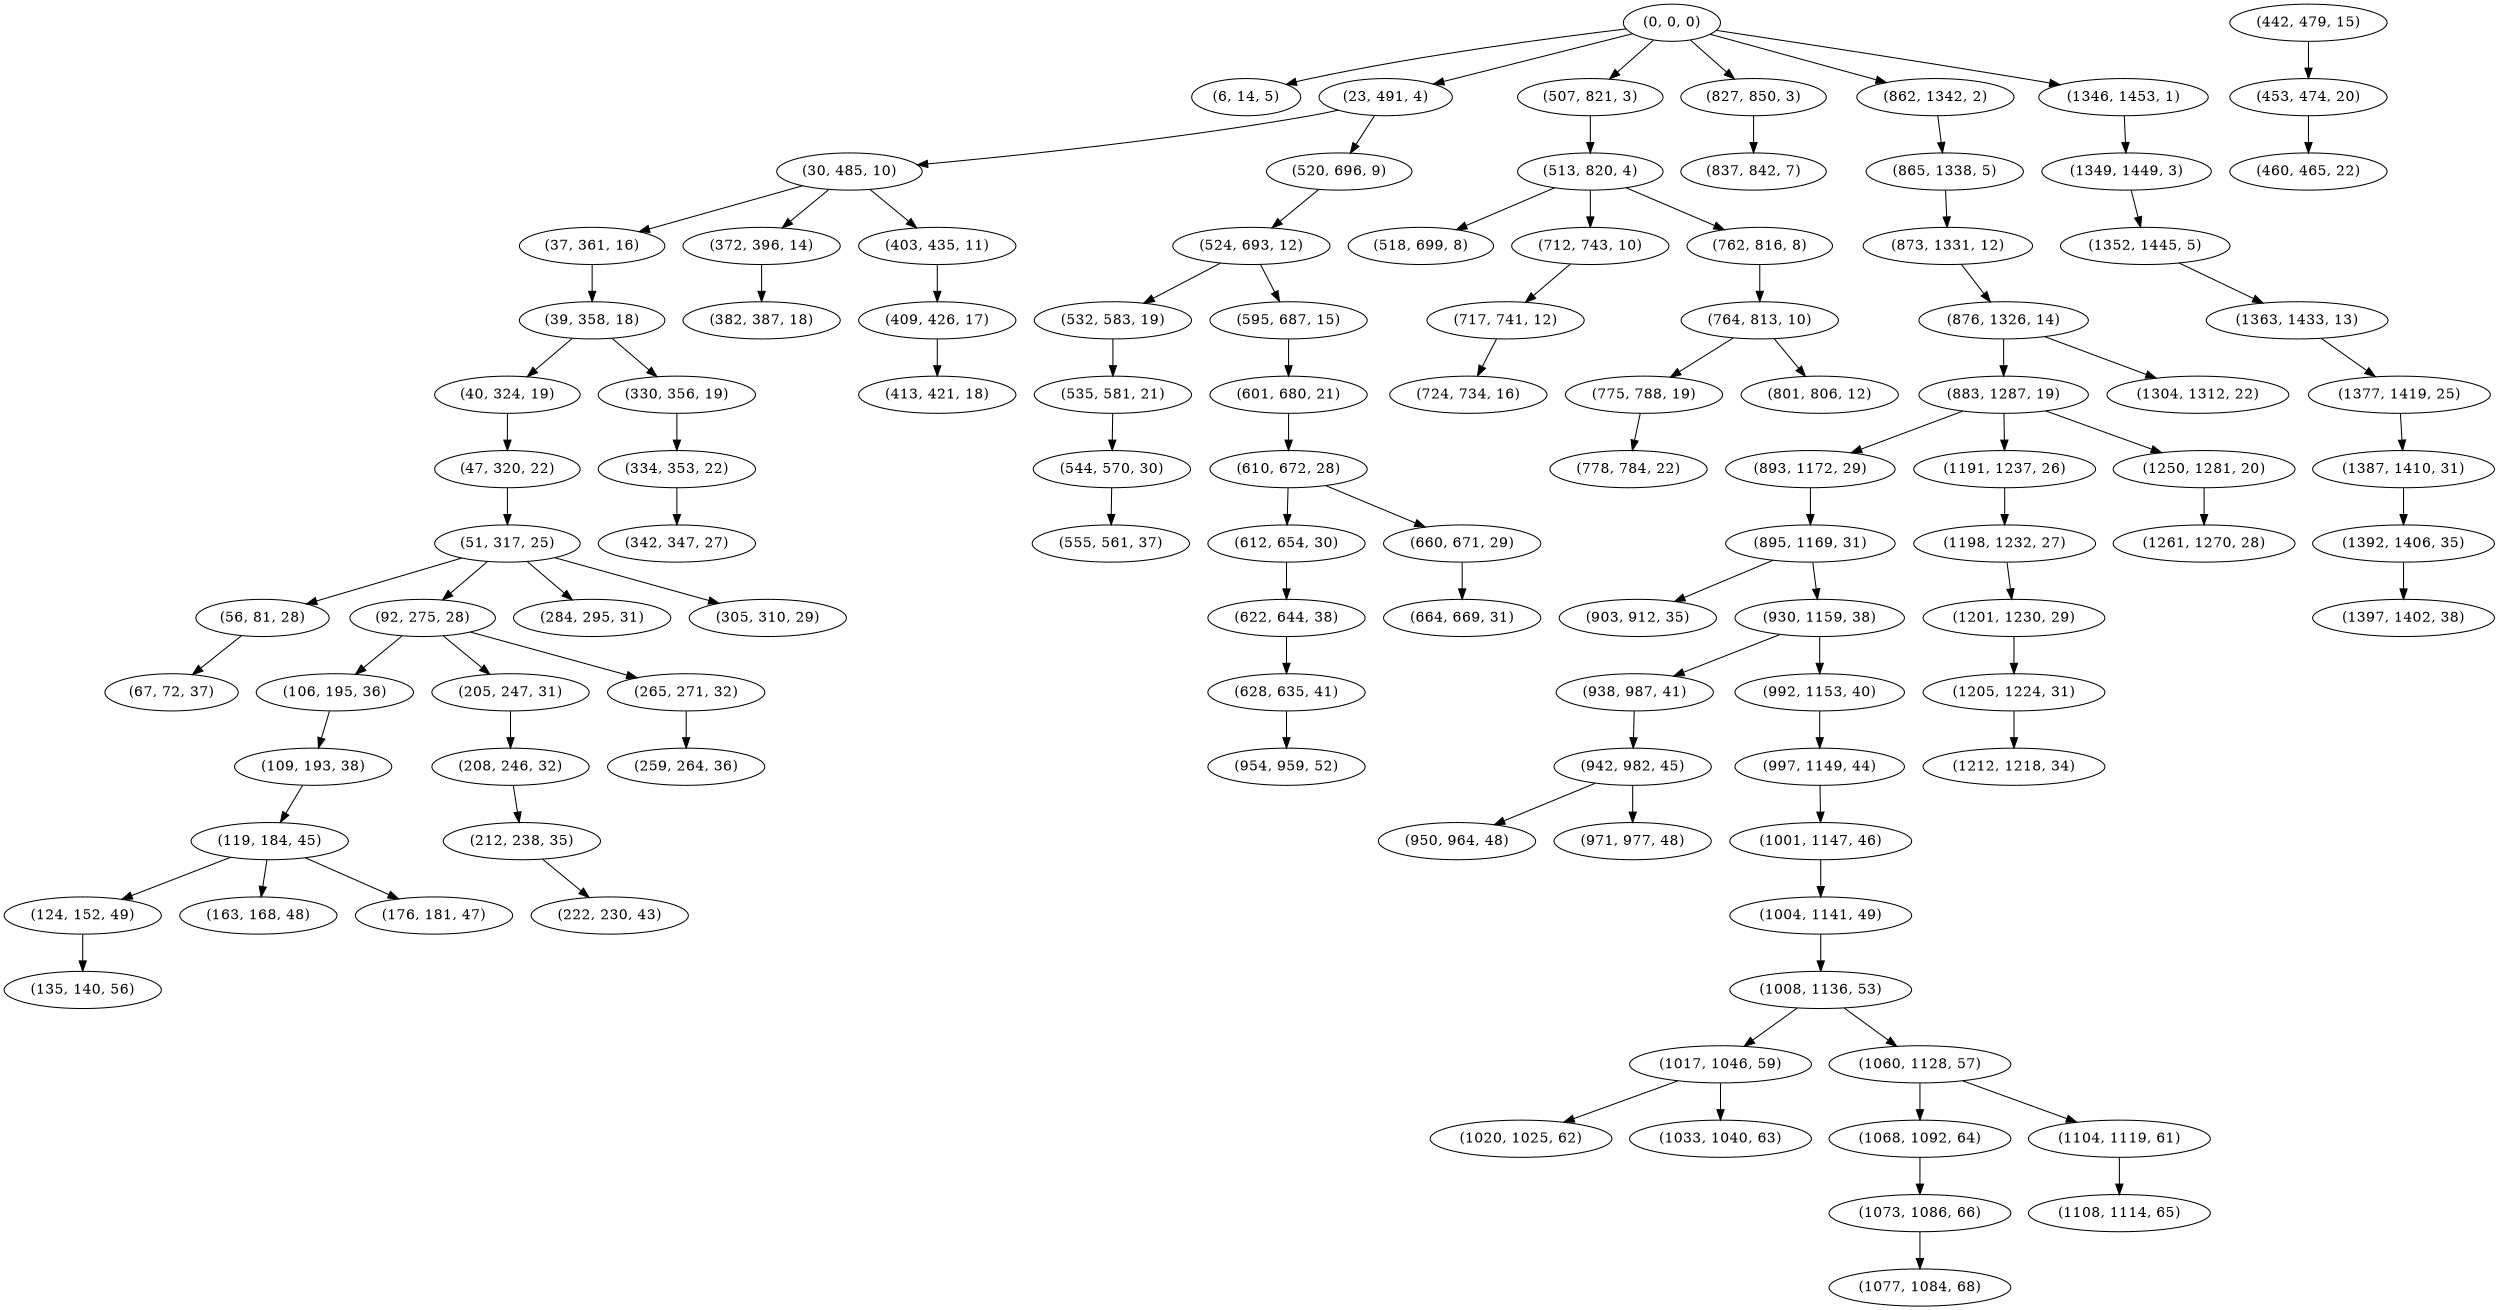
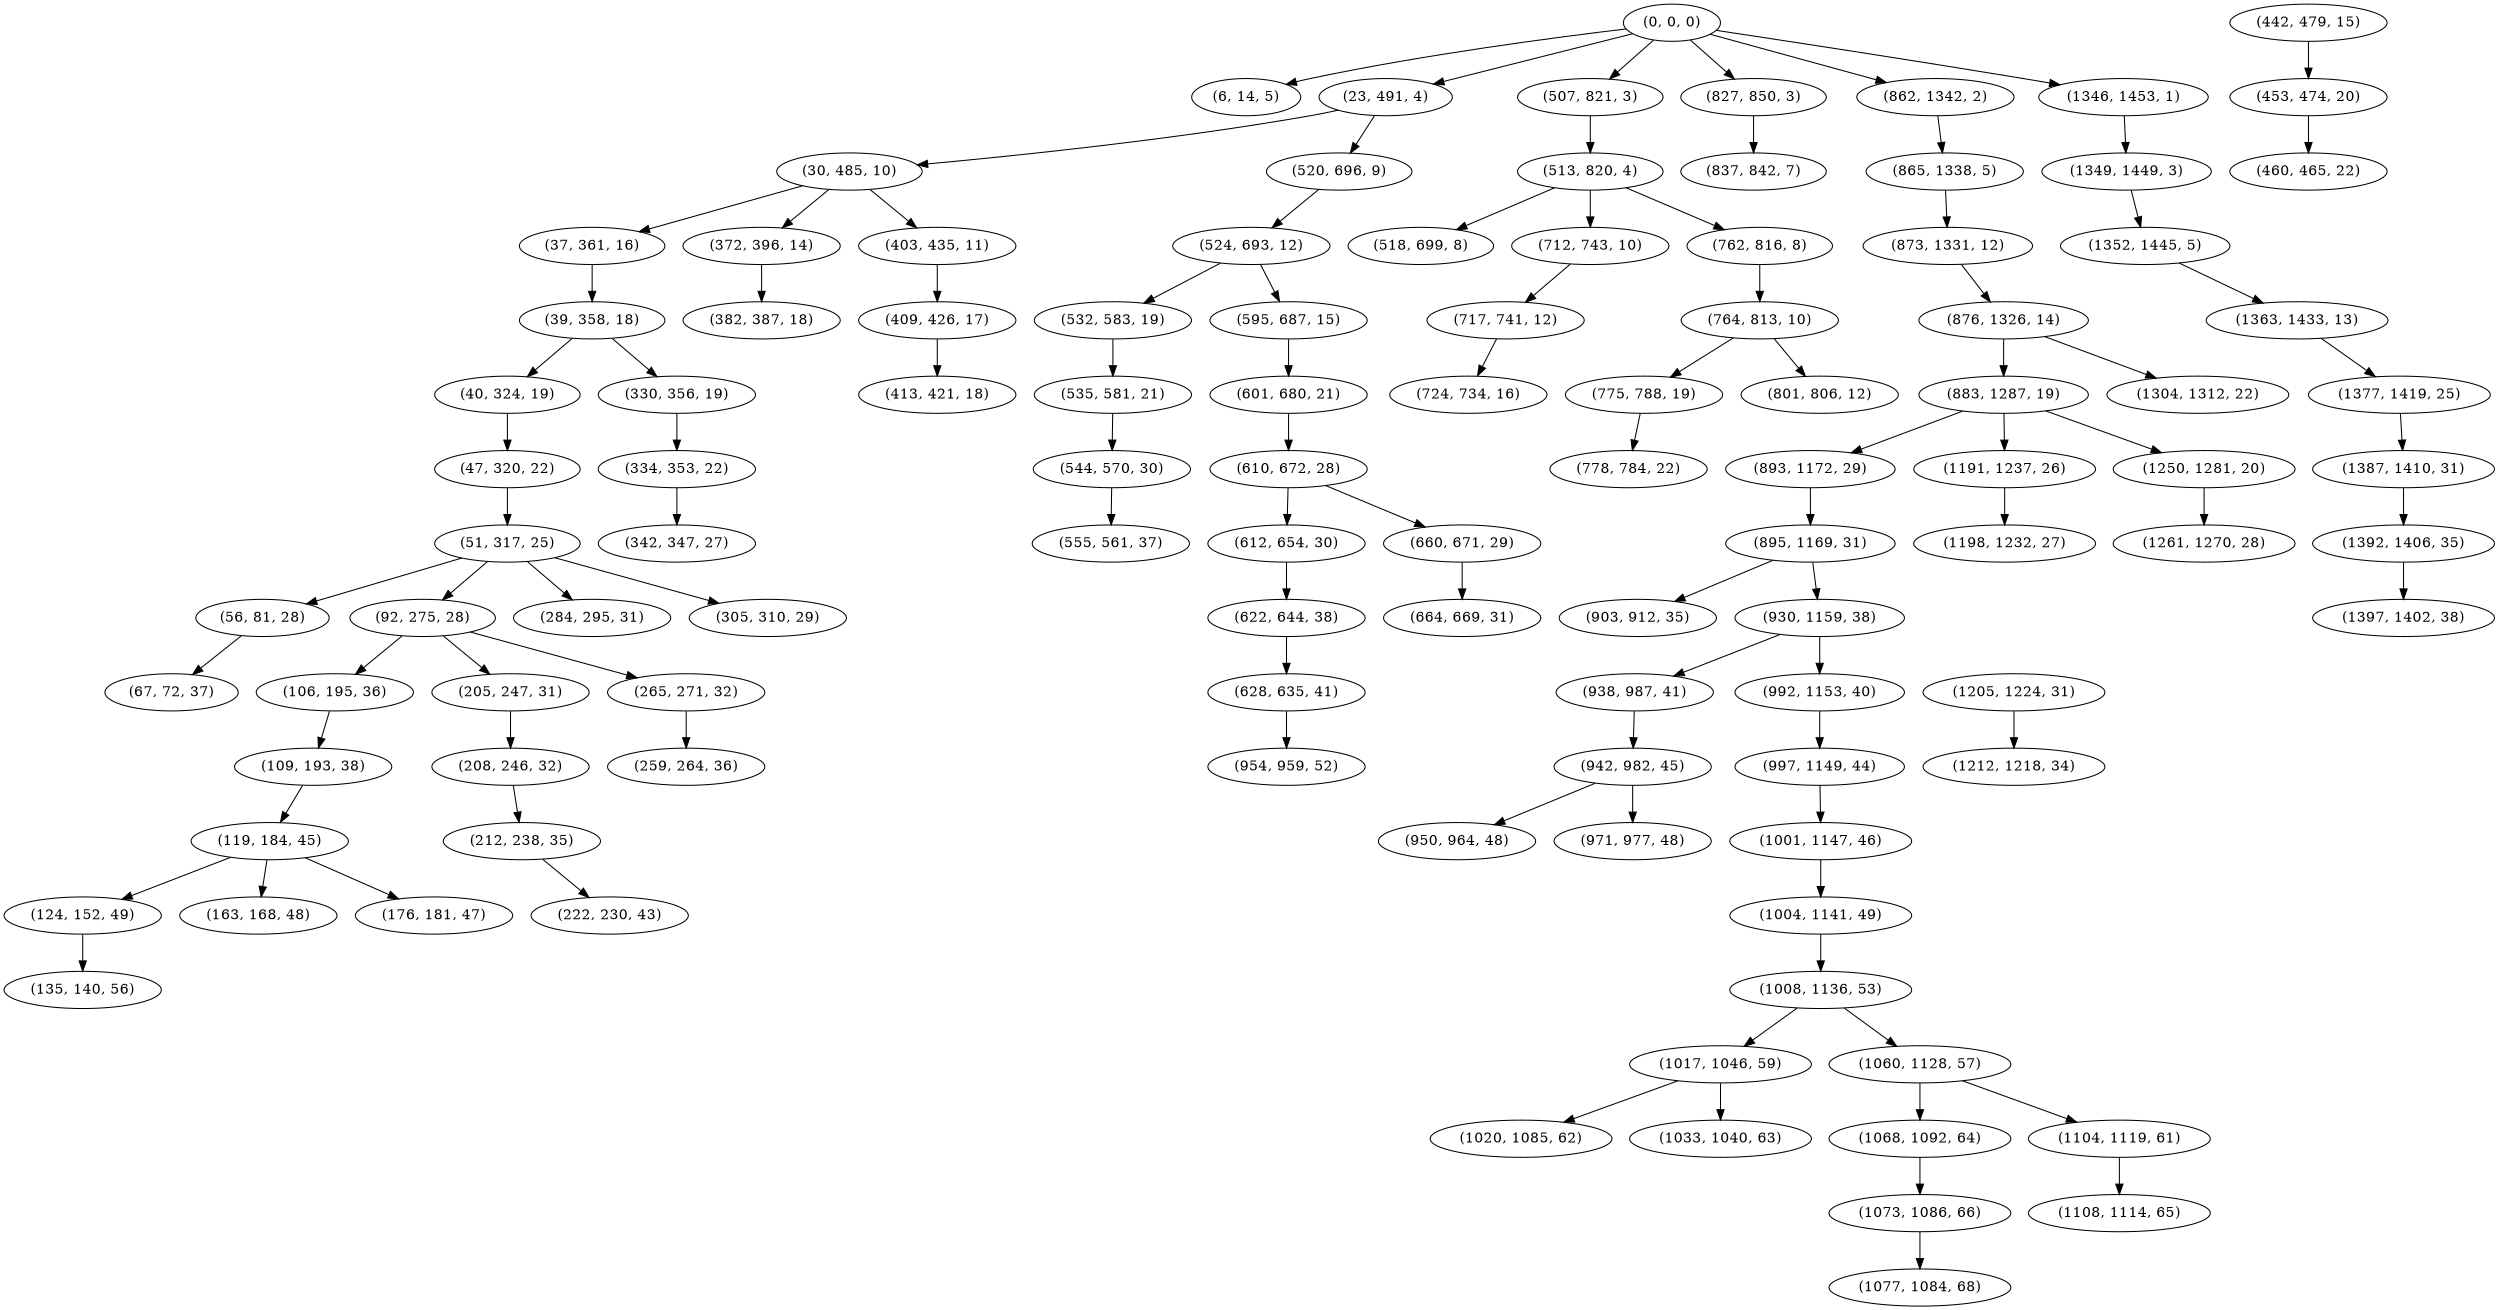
node "(1201, 1230, 29)": removed
node "(1020, 1025, 62)": label "(1020, 1025, 62)" -> "(1020, 1085, 62)"
